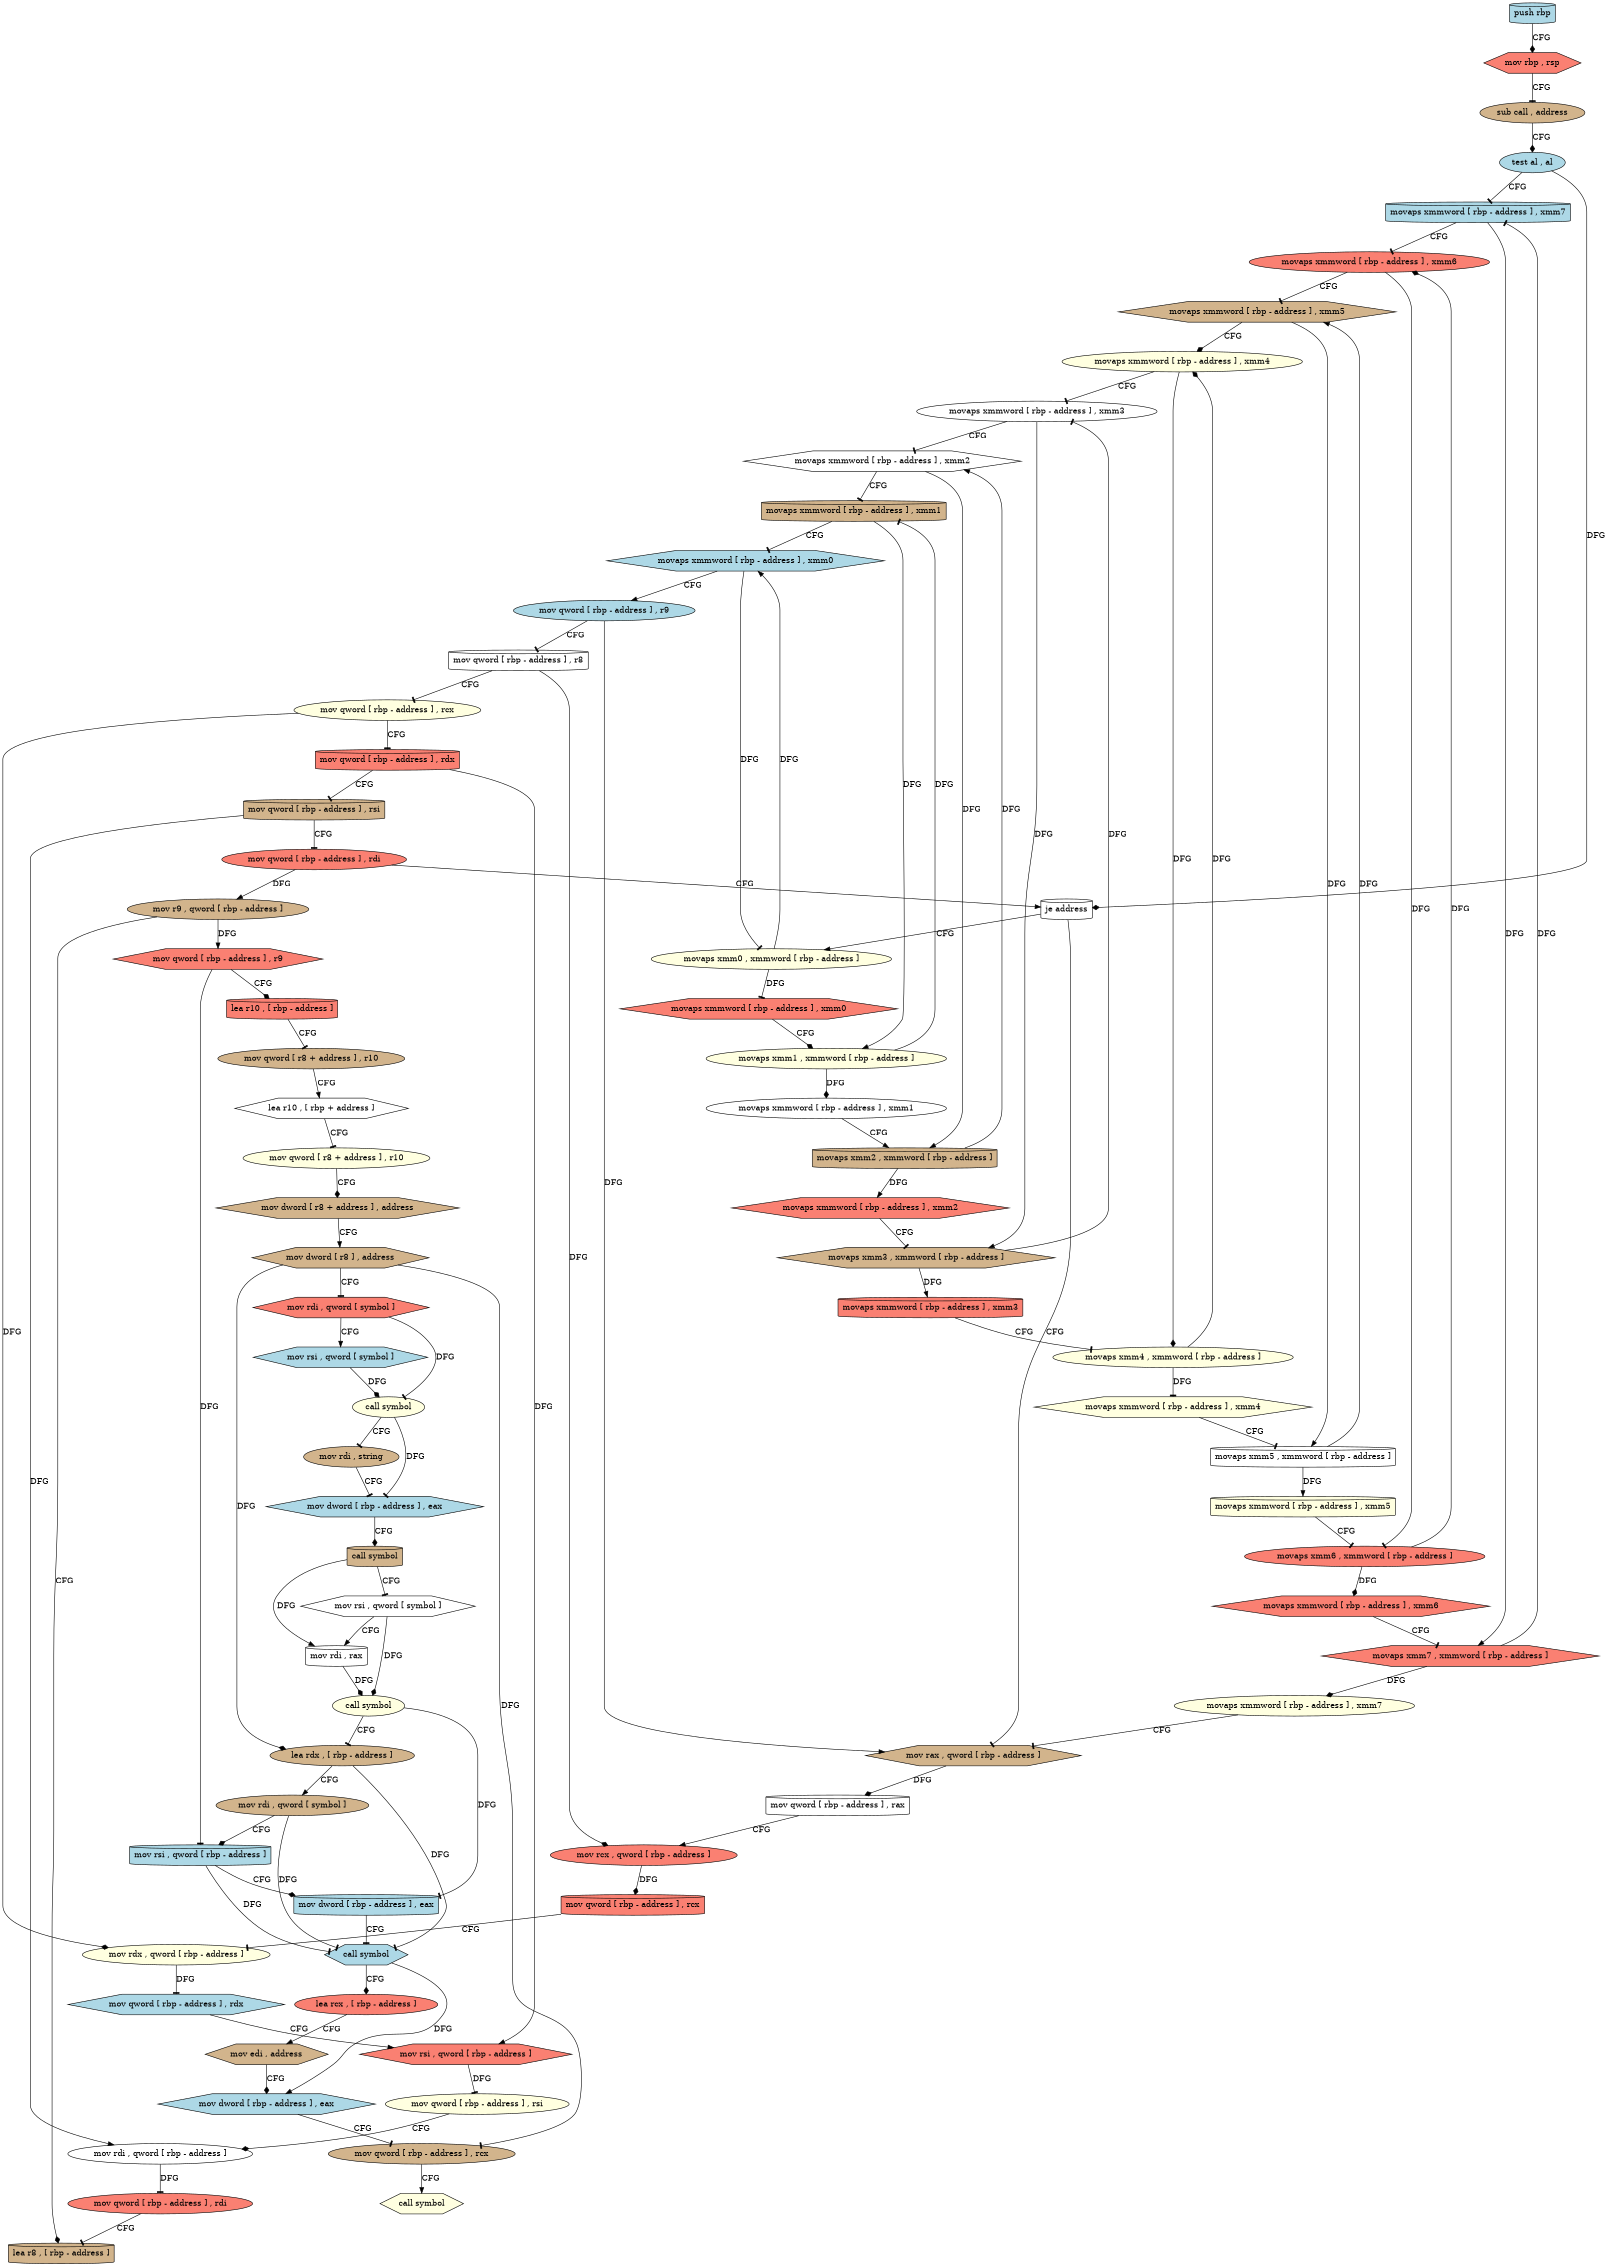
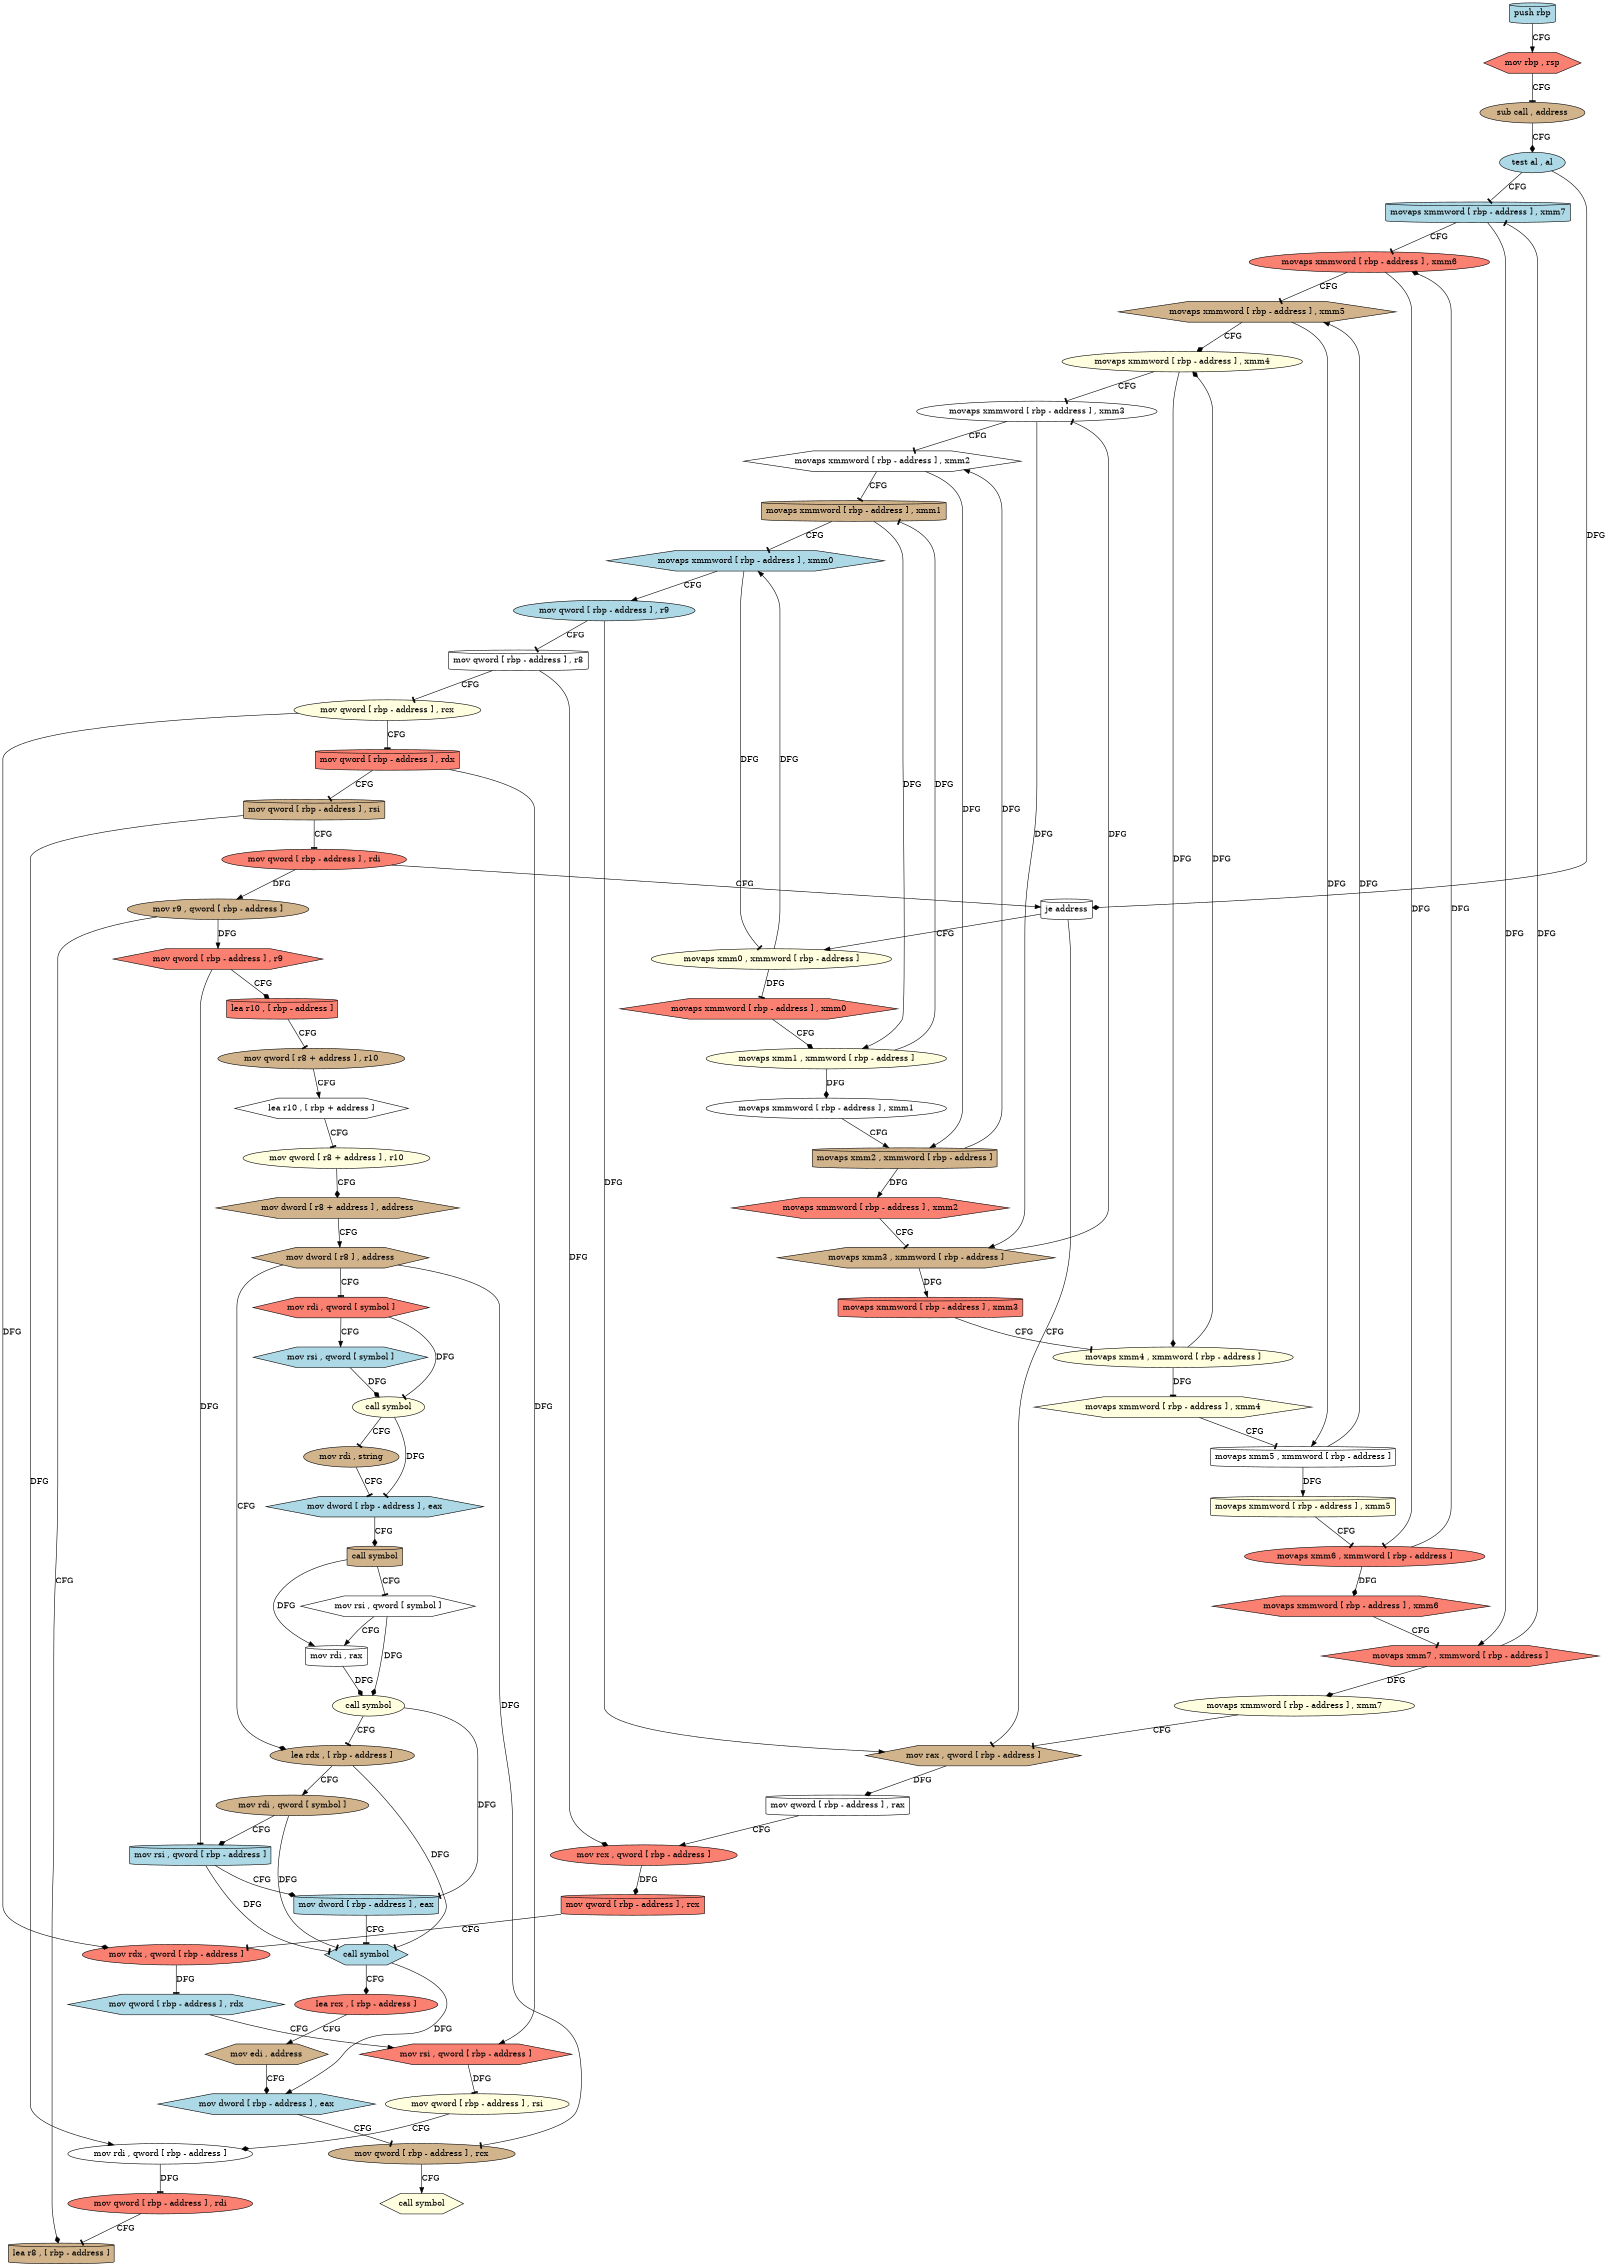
edge "push rbp" -> "mov rbp , rsp": arrowhead diamond -> normal
edge "mov dword [ r8 ] , address" -> "lea rdx , [ rbp - address ]": label "DFG" -> "CFG"
node "mov rdx , qword [ rbp - address ]": fillcolor lightyellow -> salmon
